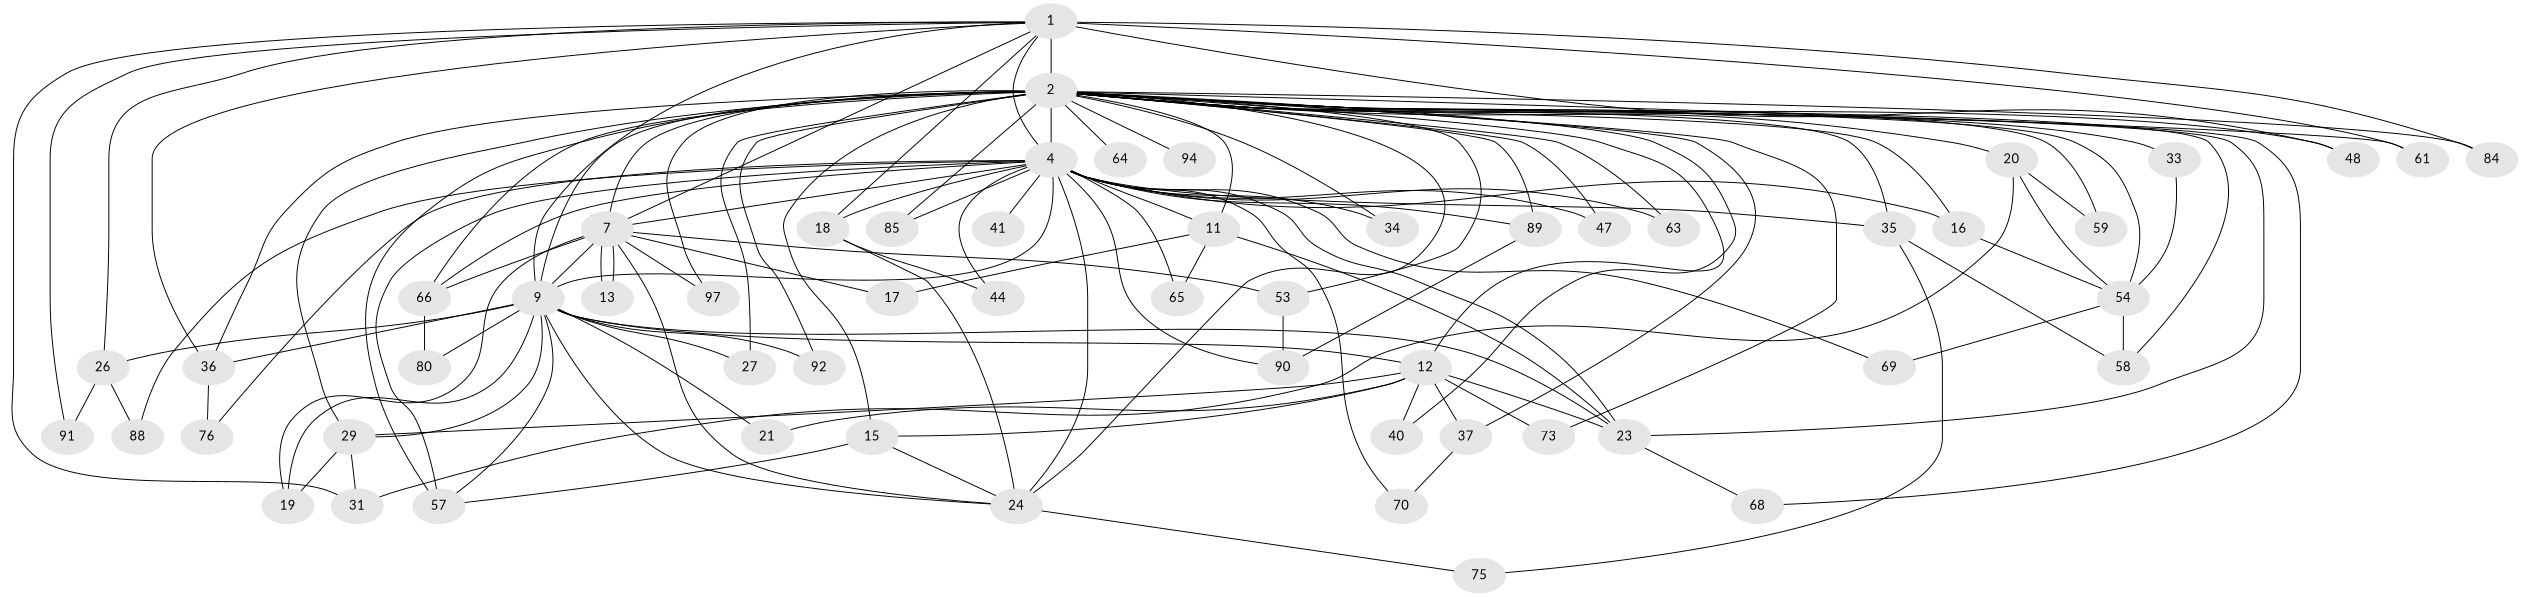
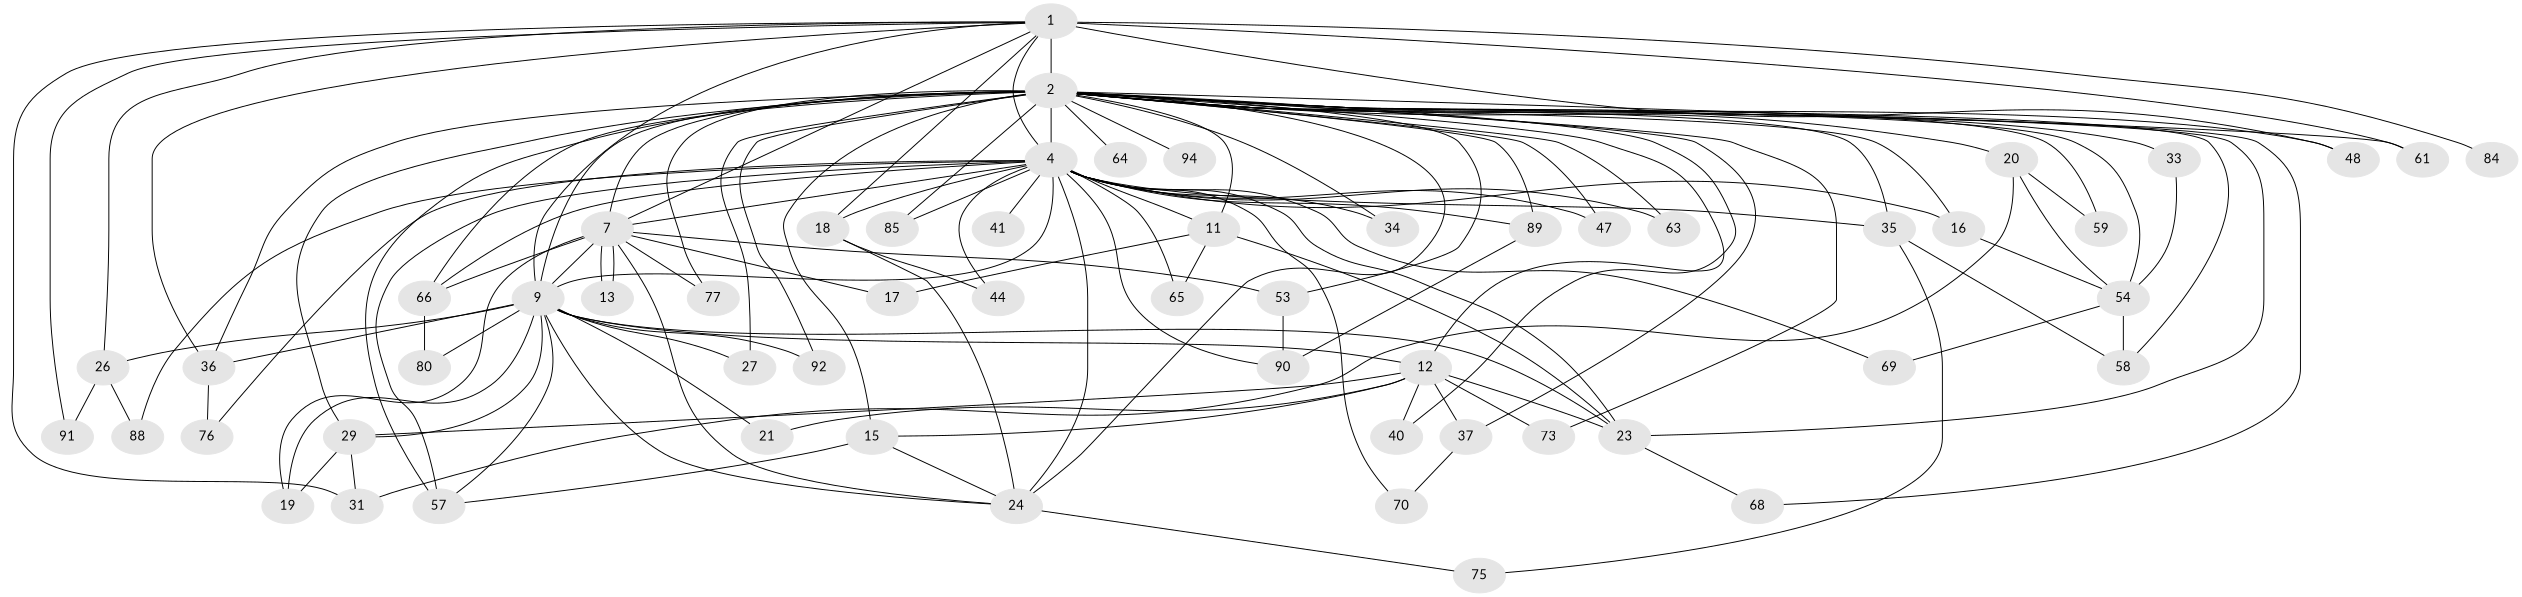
edge "2" -- "84": removed
node "97": label "97" -> "77"
